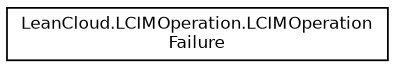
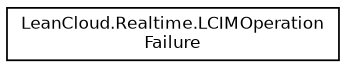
node "LeanCloud.LCIMOperation.LCIMOperation Failure": label "LeanCloud.LCIMOperation.LCIMOperation Failure" -> "LeanCloud.Realtime.LCIMOperation Failure"
